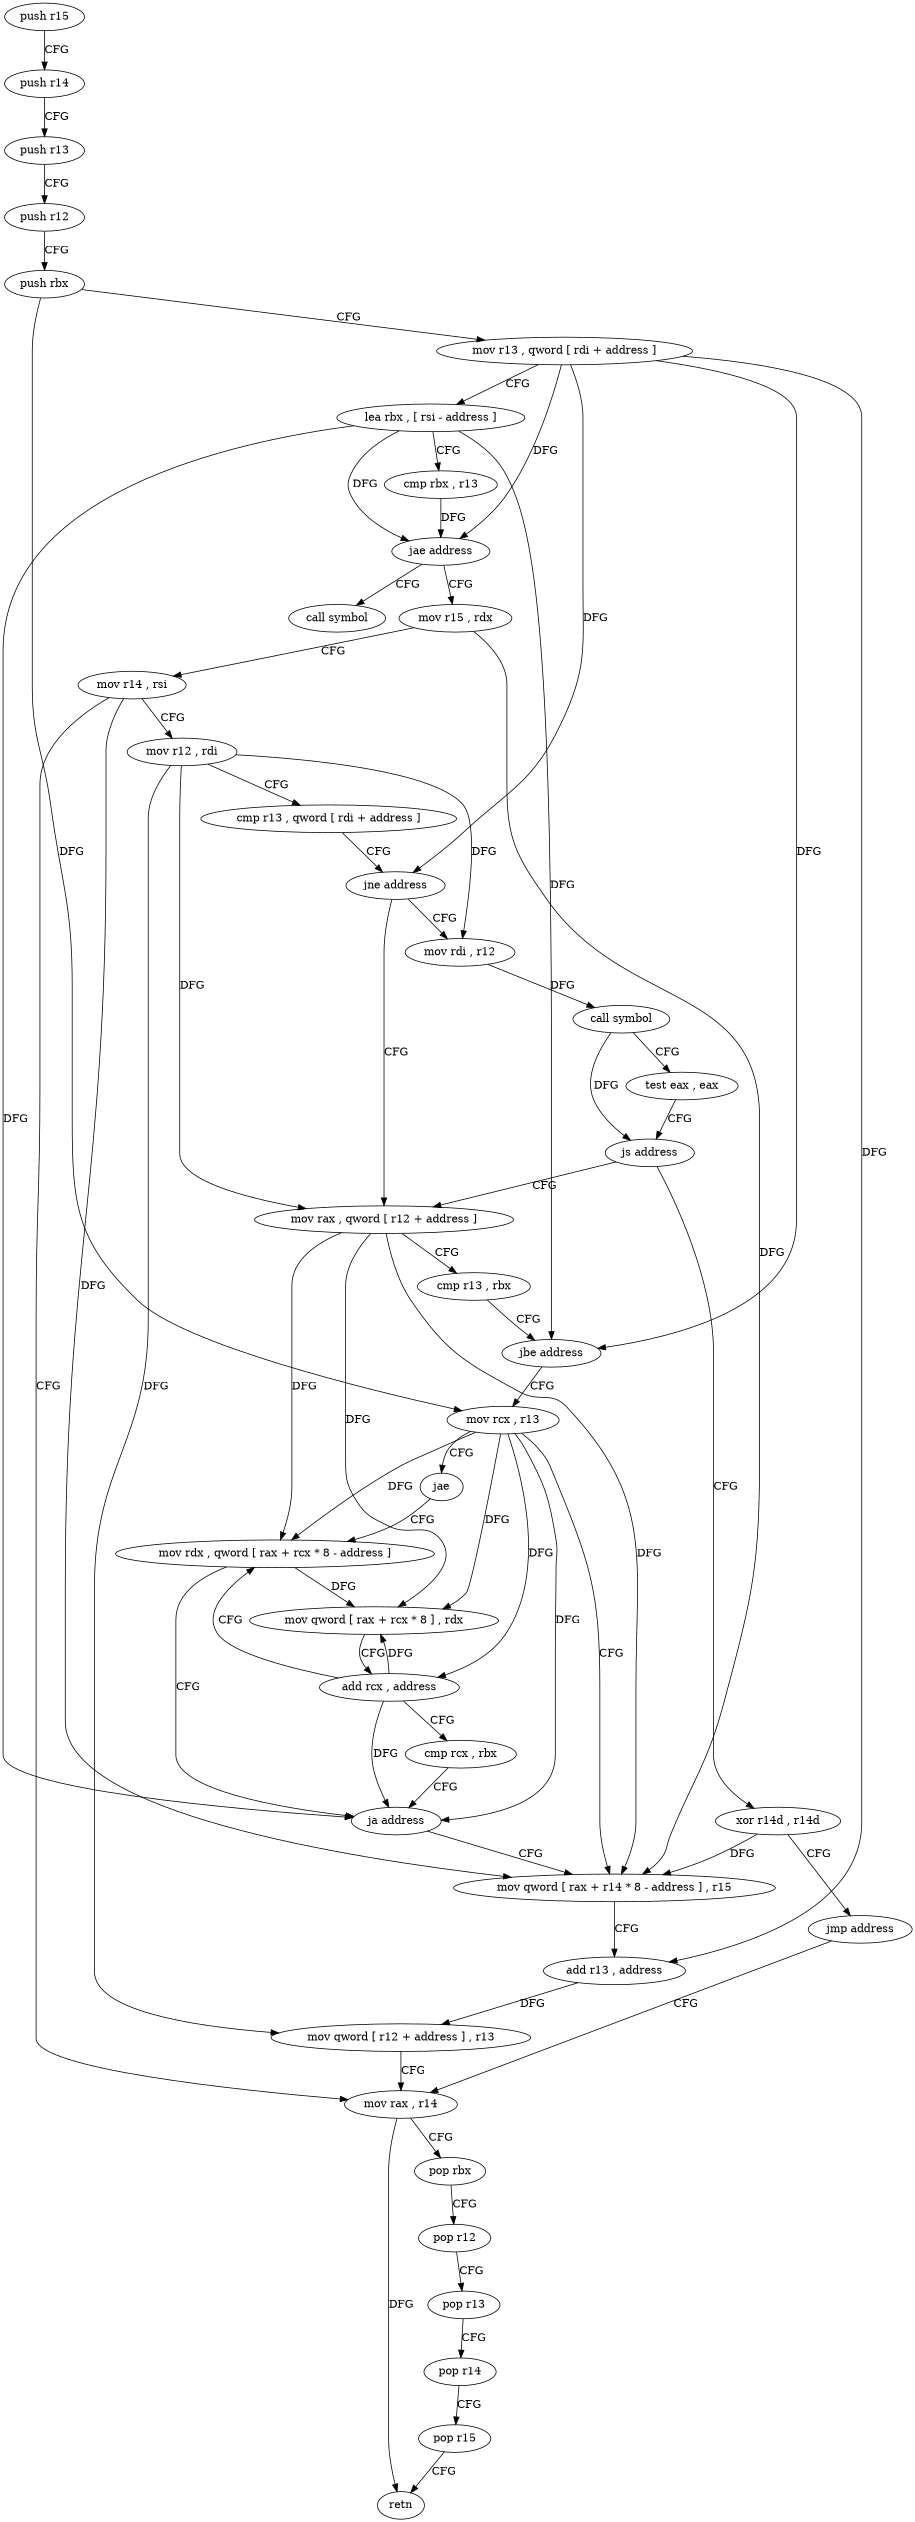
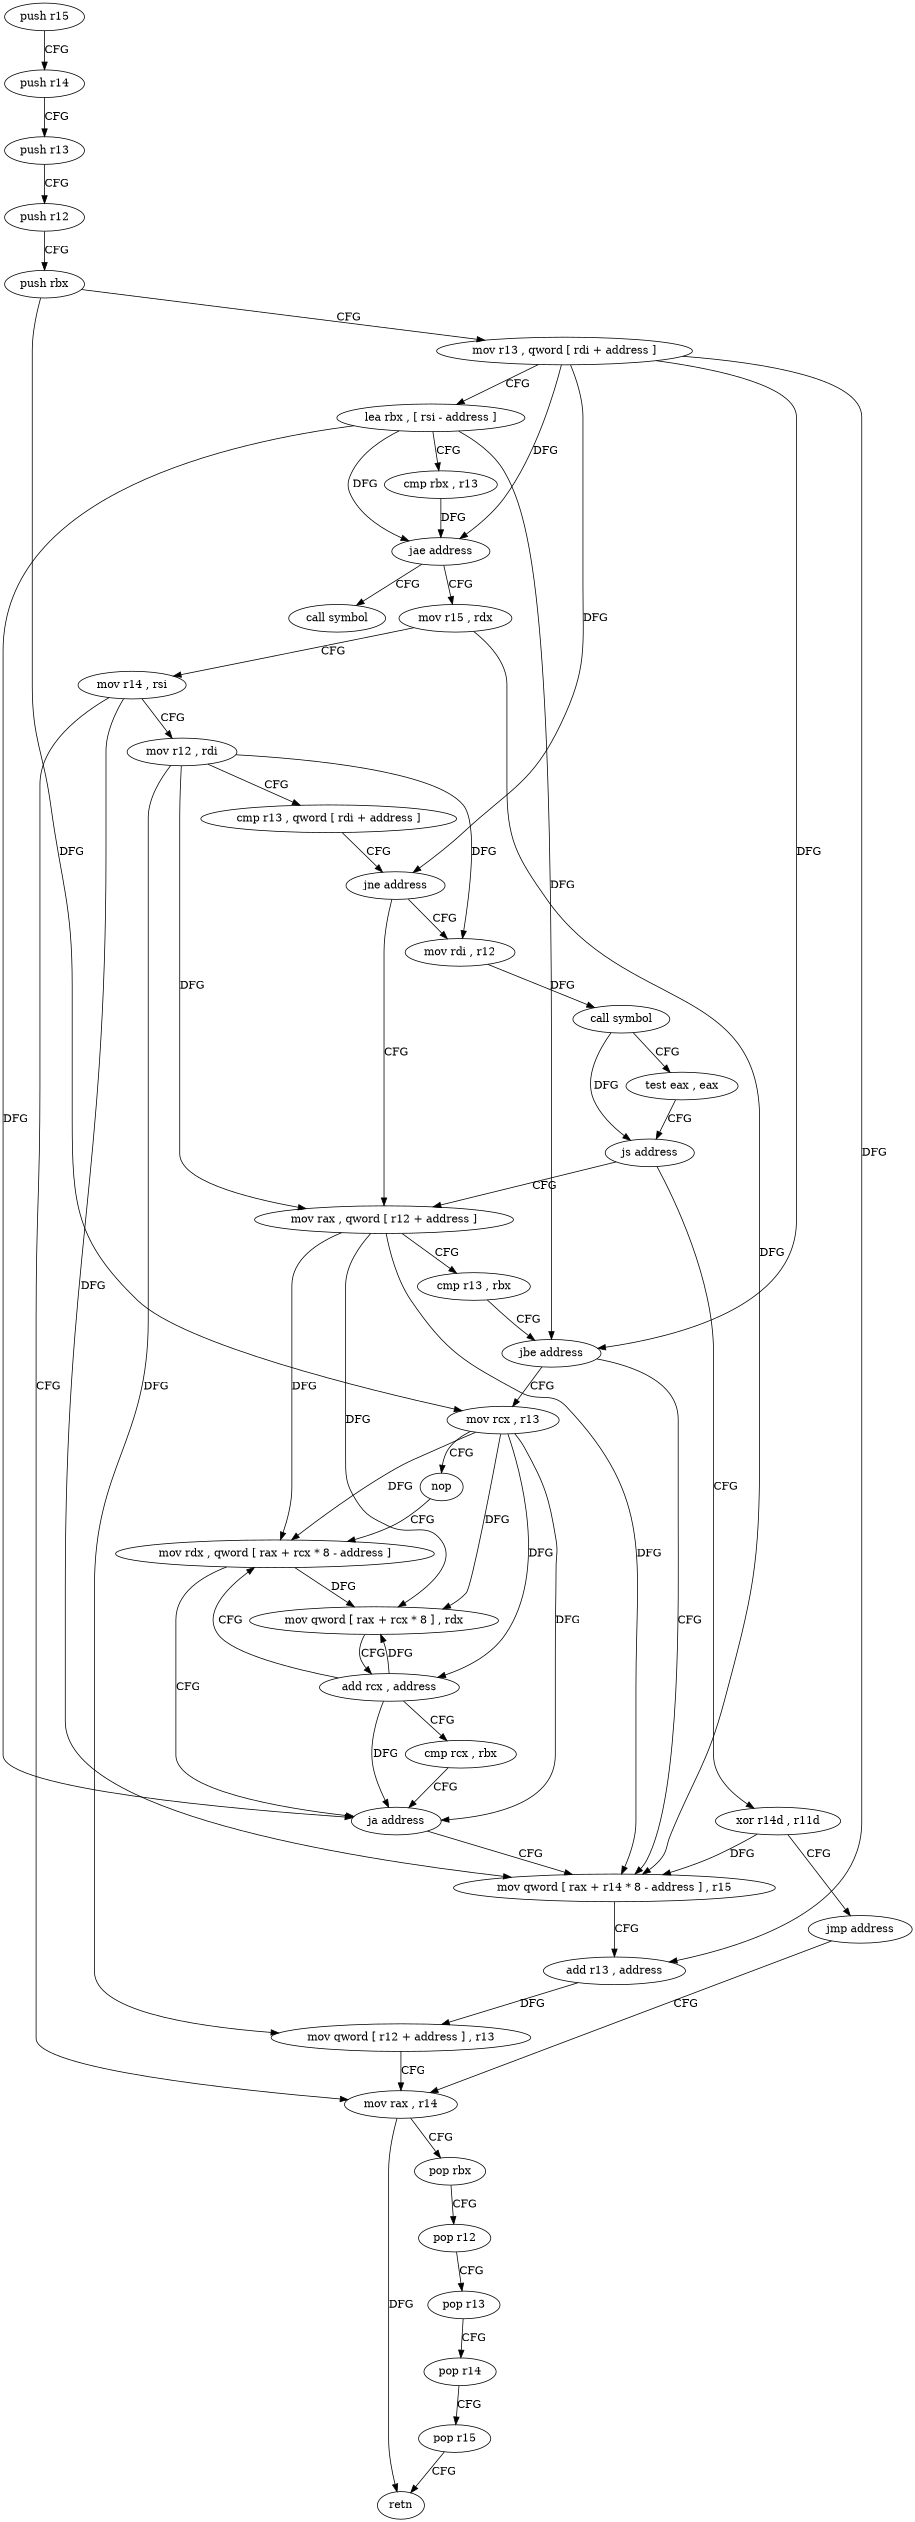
node "jae": label "jae" -> "nop"
edge "mov rcx , r13" -> "mov qword [ rax + r14 * 8 - address ] , r15": now "jbe address" -> "mov qword [ rax + r14 * 8 - address ] , r15"
node "xor r14d , r14d": label "xor r14d , r14d" -> "xor r14d , r11d"
